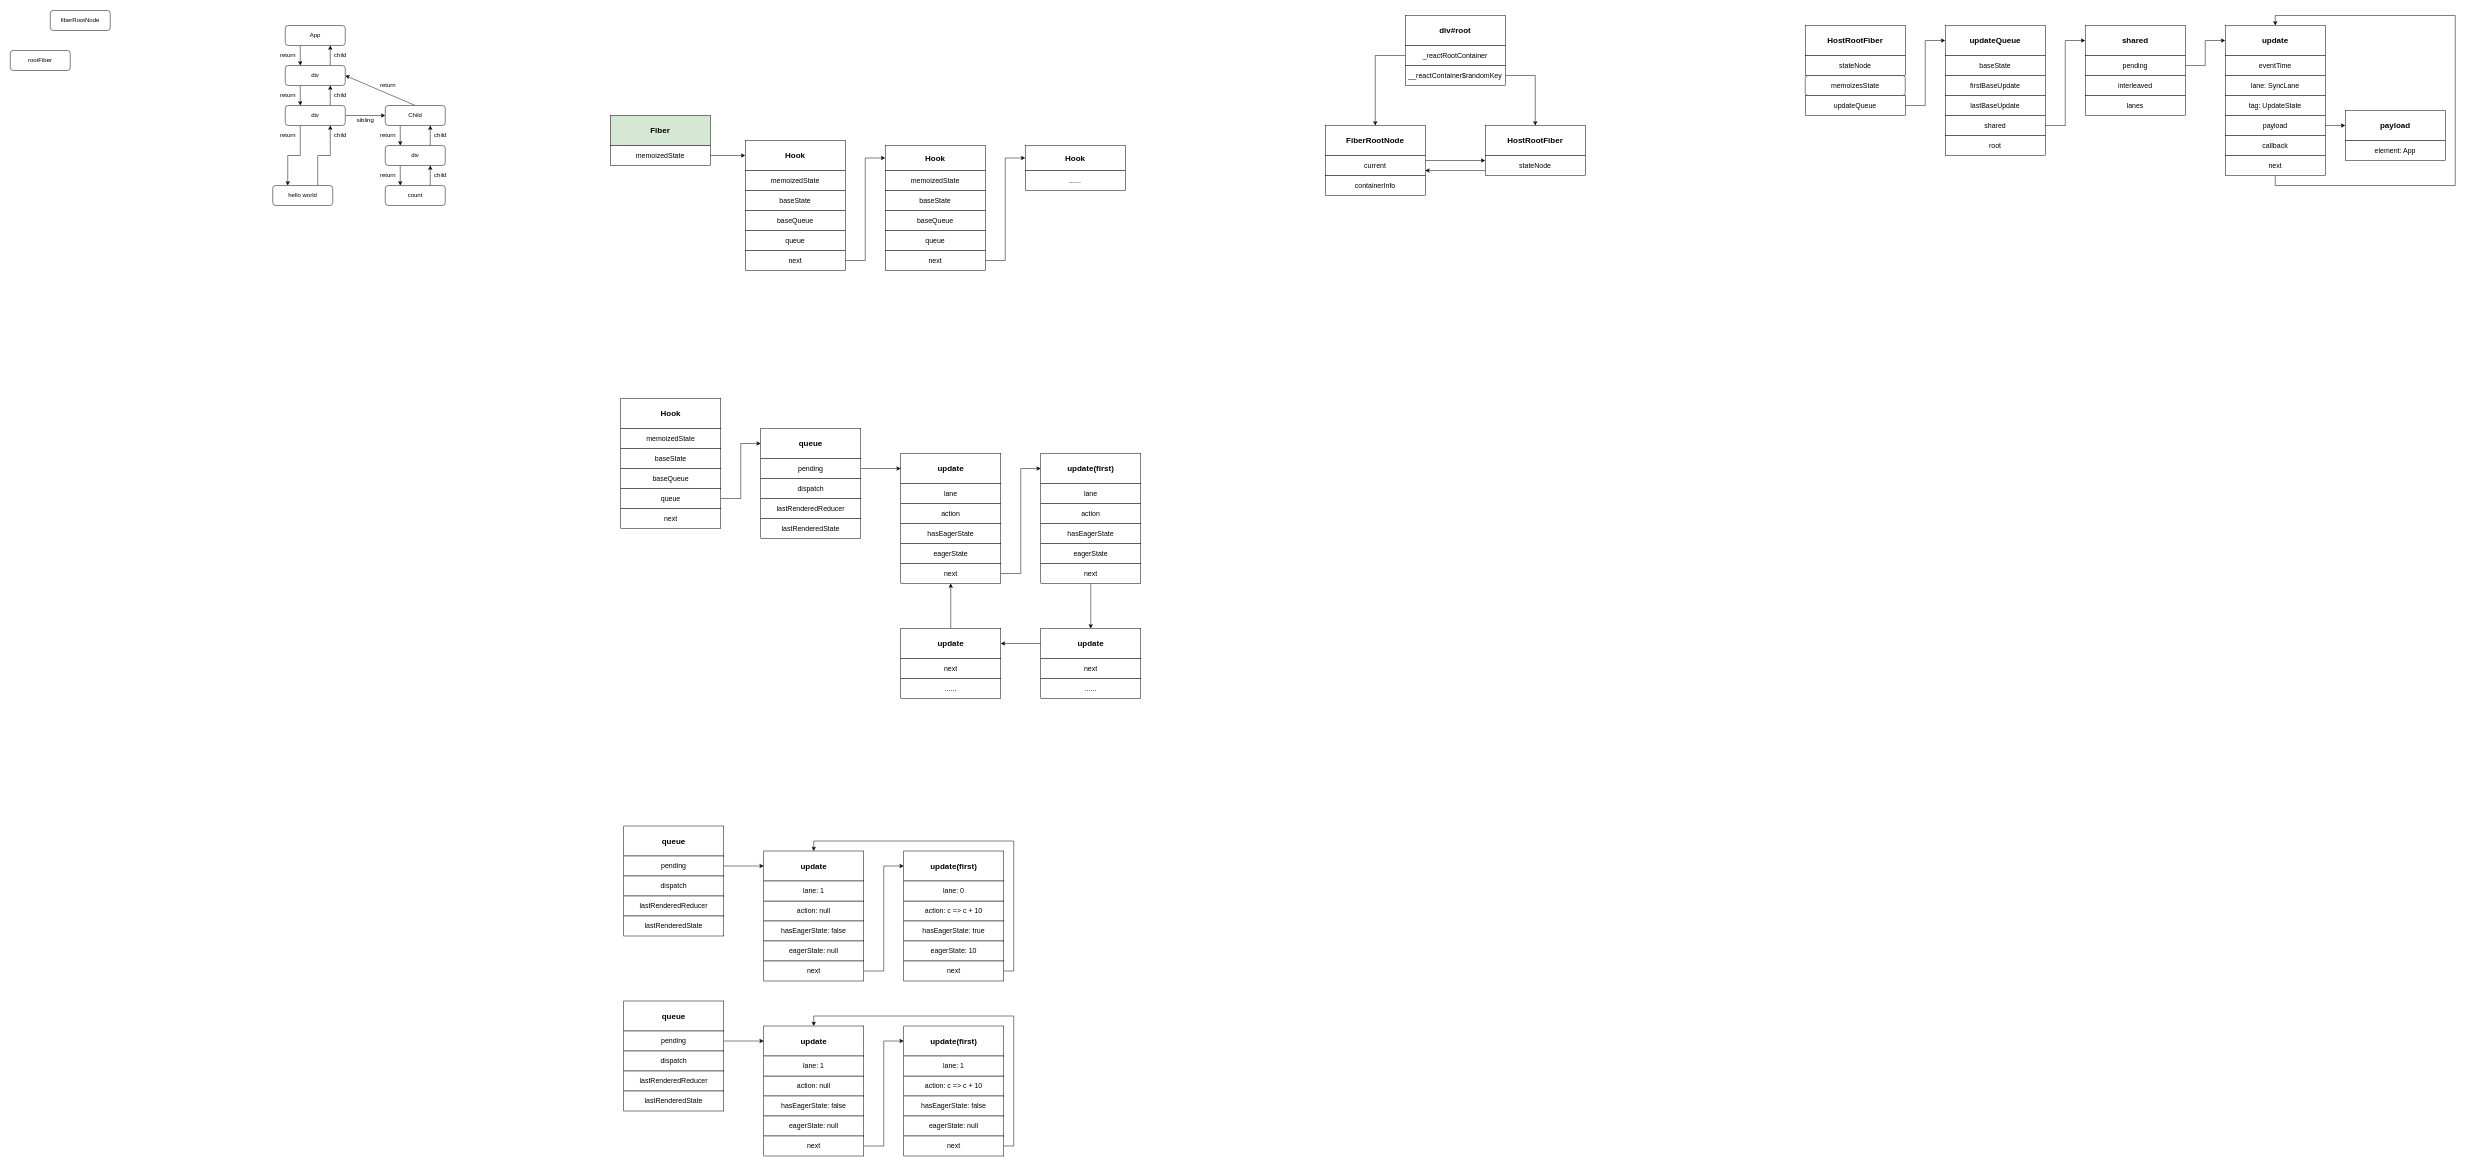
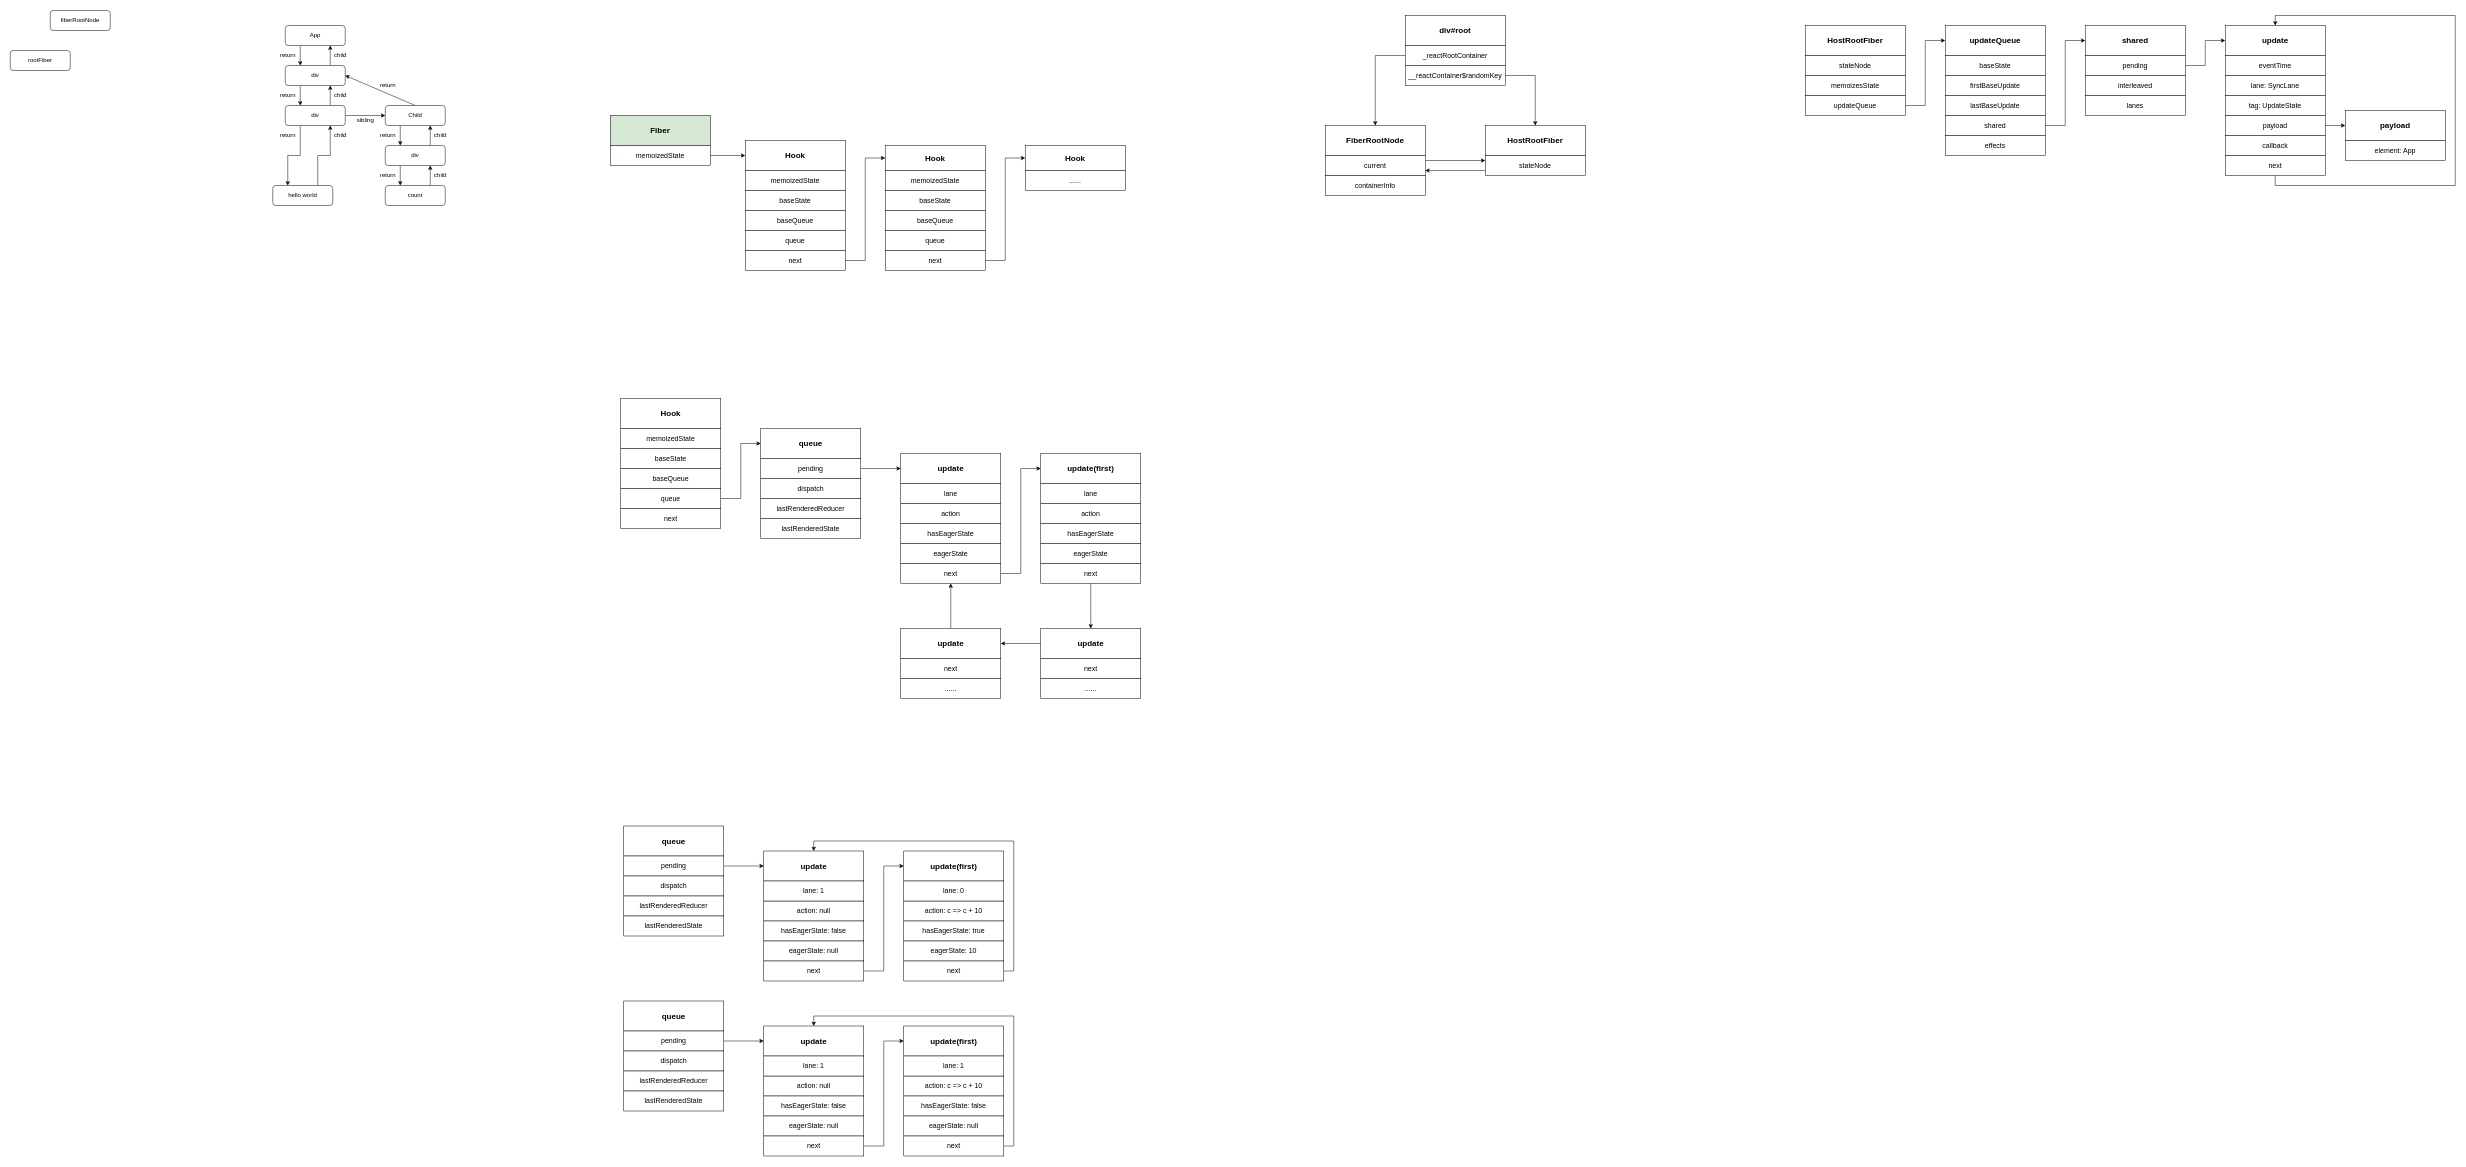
node "memoizesState": shape rounded rectangle -> rectangle
node "root": label "root" -> "effects"
